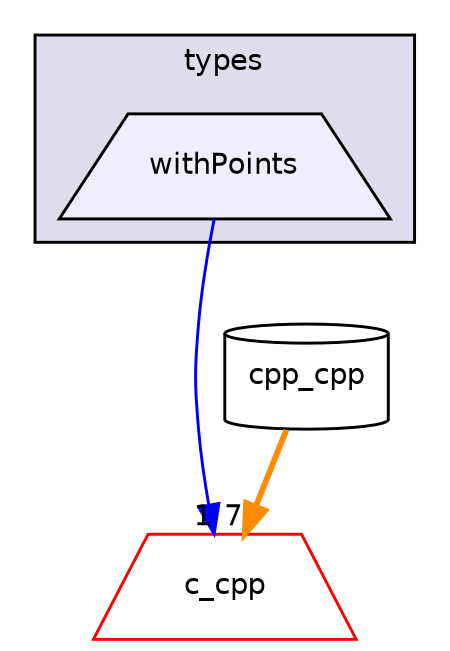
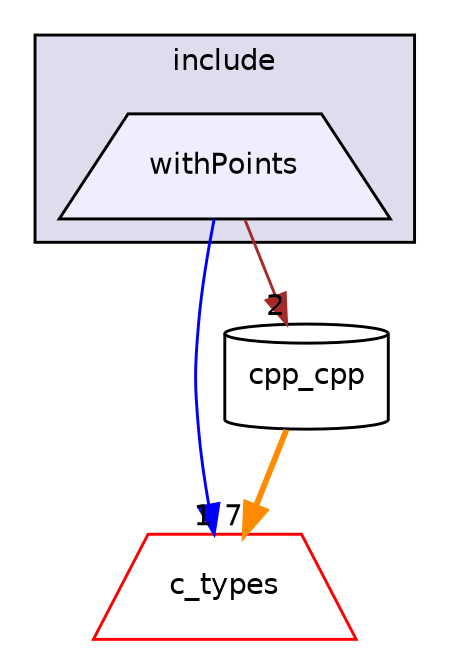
cluster "types": label "types" -> "include"
edge "withPoints" -> "cpp_cpp": added
node "c_cpp": label "c_cpp" -> "c_types"
